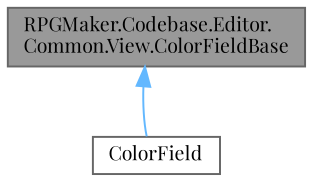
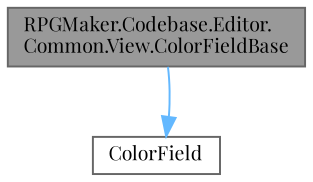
edge "ColorField" -> "RPGMaker.Codebase.Editor. Common.View.ColorFieldBase": reversed
